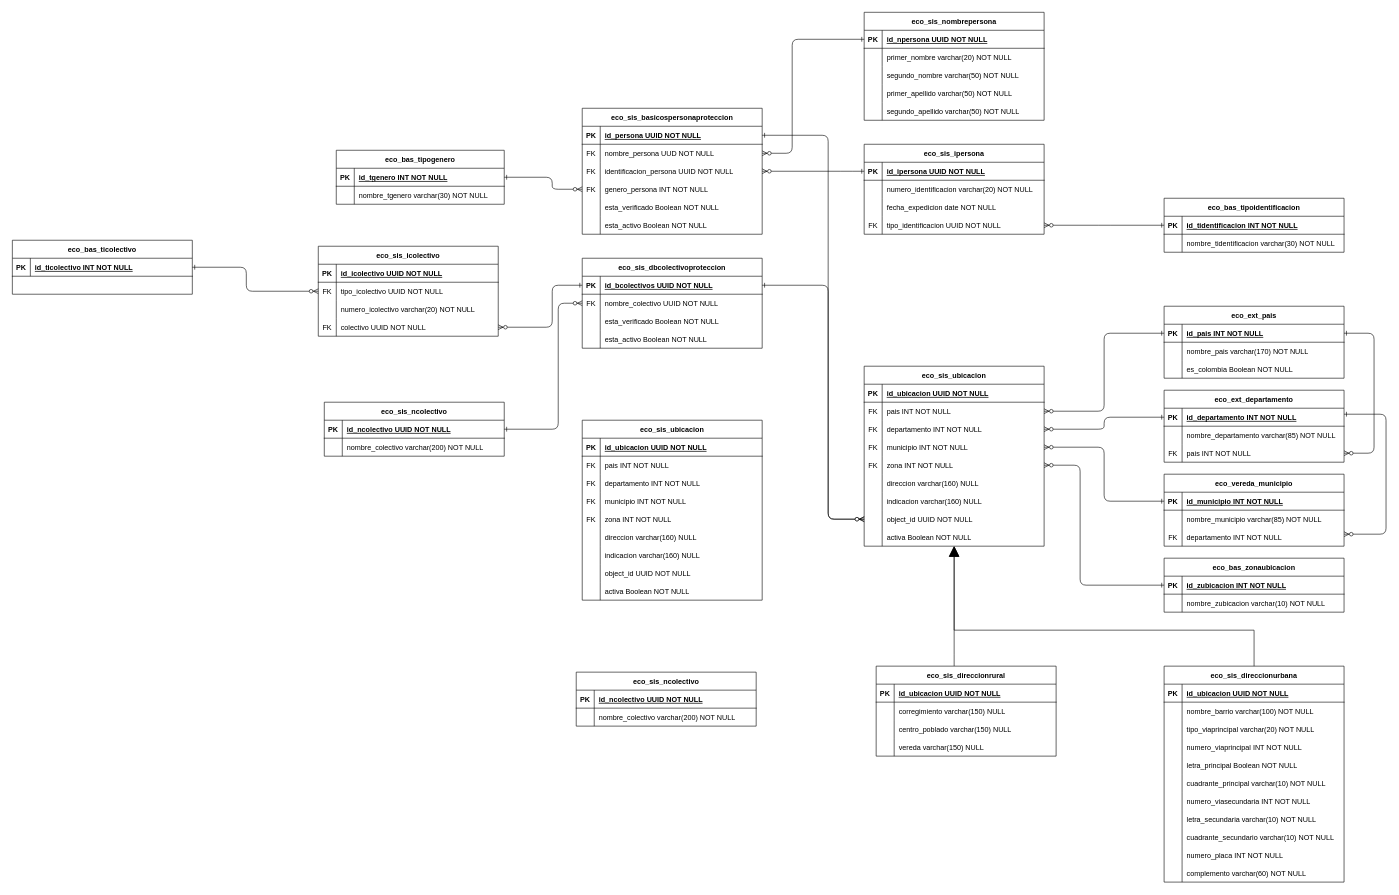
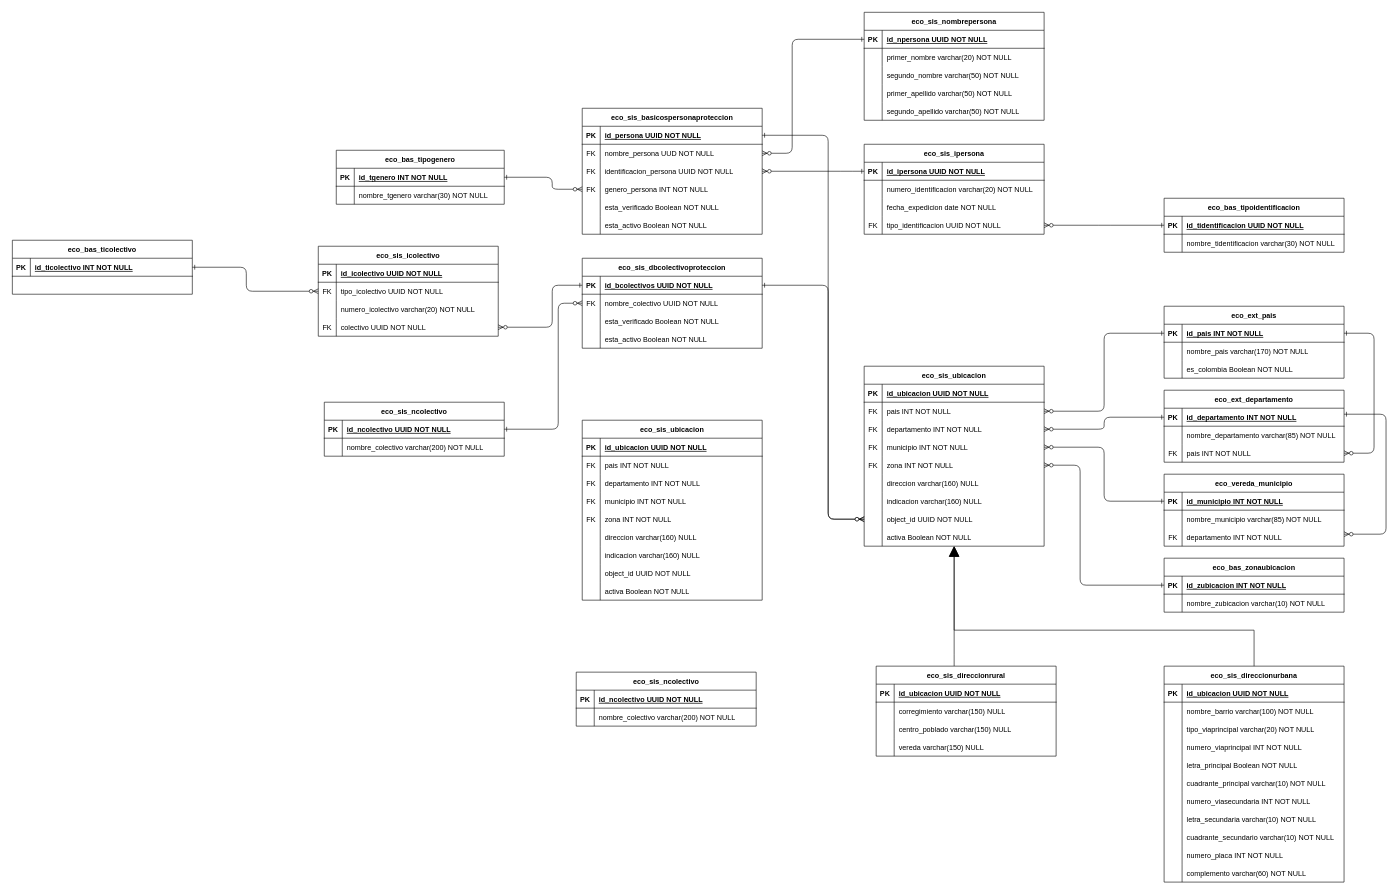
node "id_tidentificacion INT NOT NULL": label "id_tidentificacion INT NOT NULL" -> "id_tidentificacion UUID NOT NULL"
